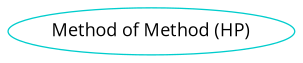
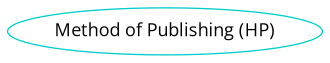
node "Method of Method (HP)": label "Method of Method (HP)" -> "Method of Publishing (HP)"
